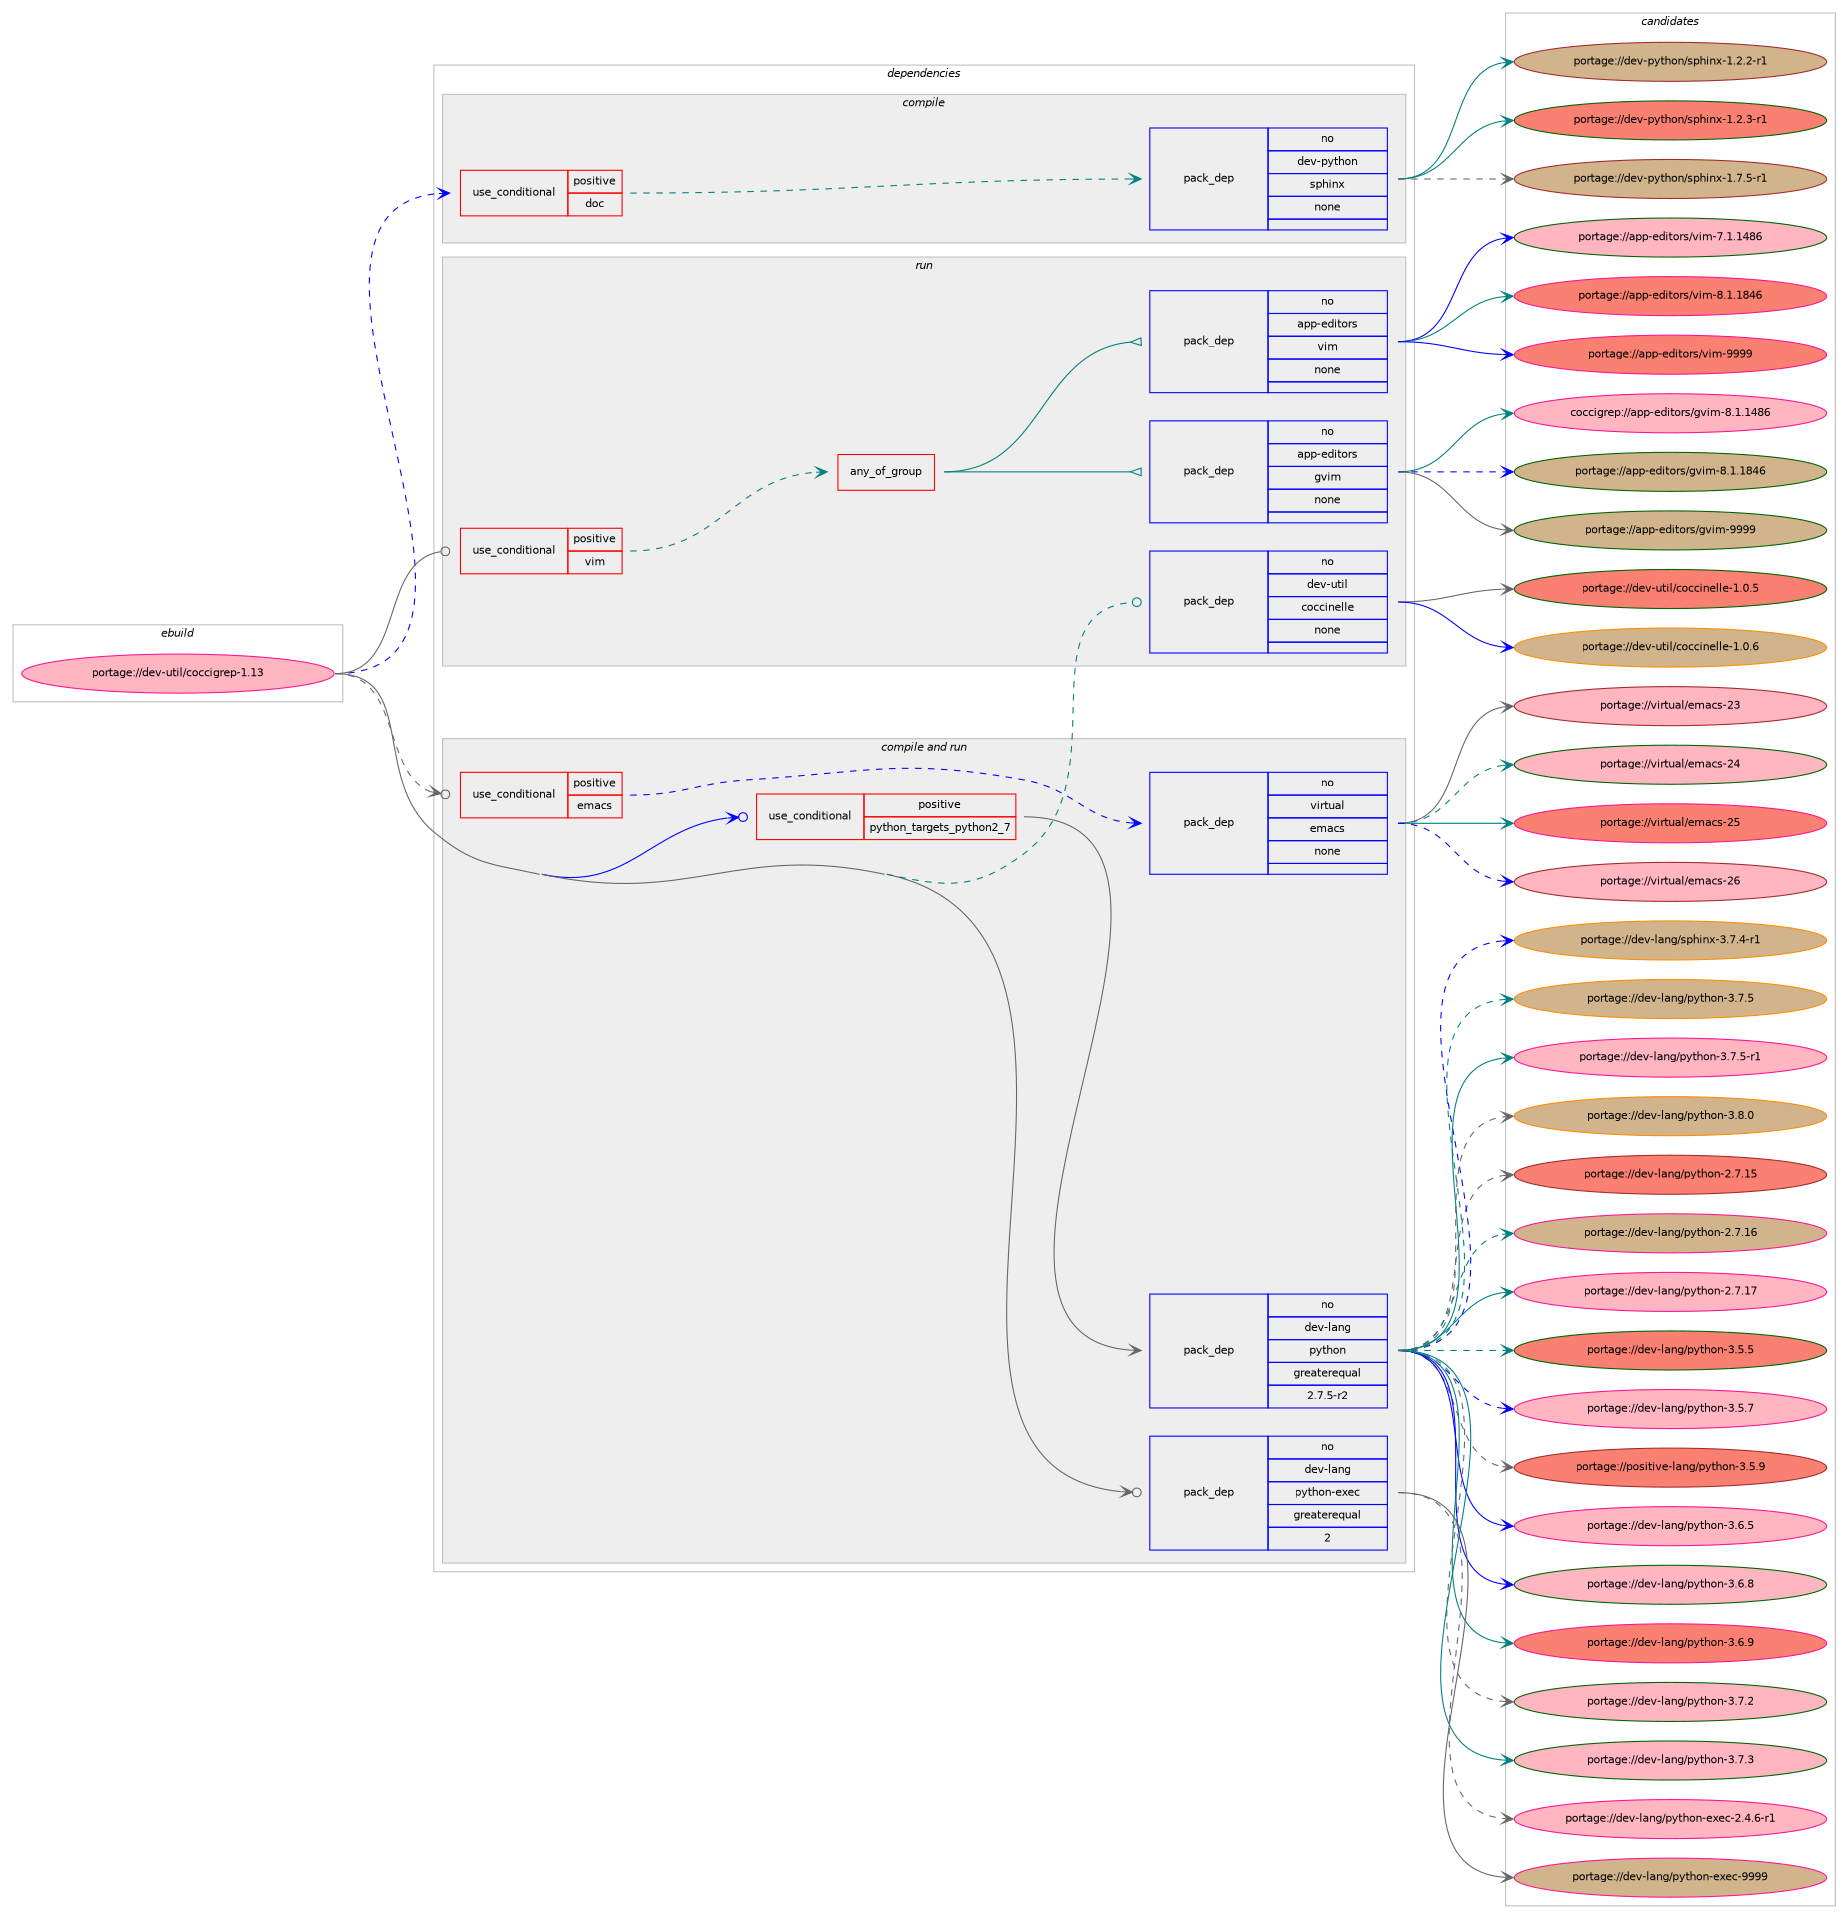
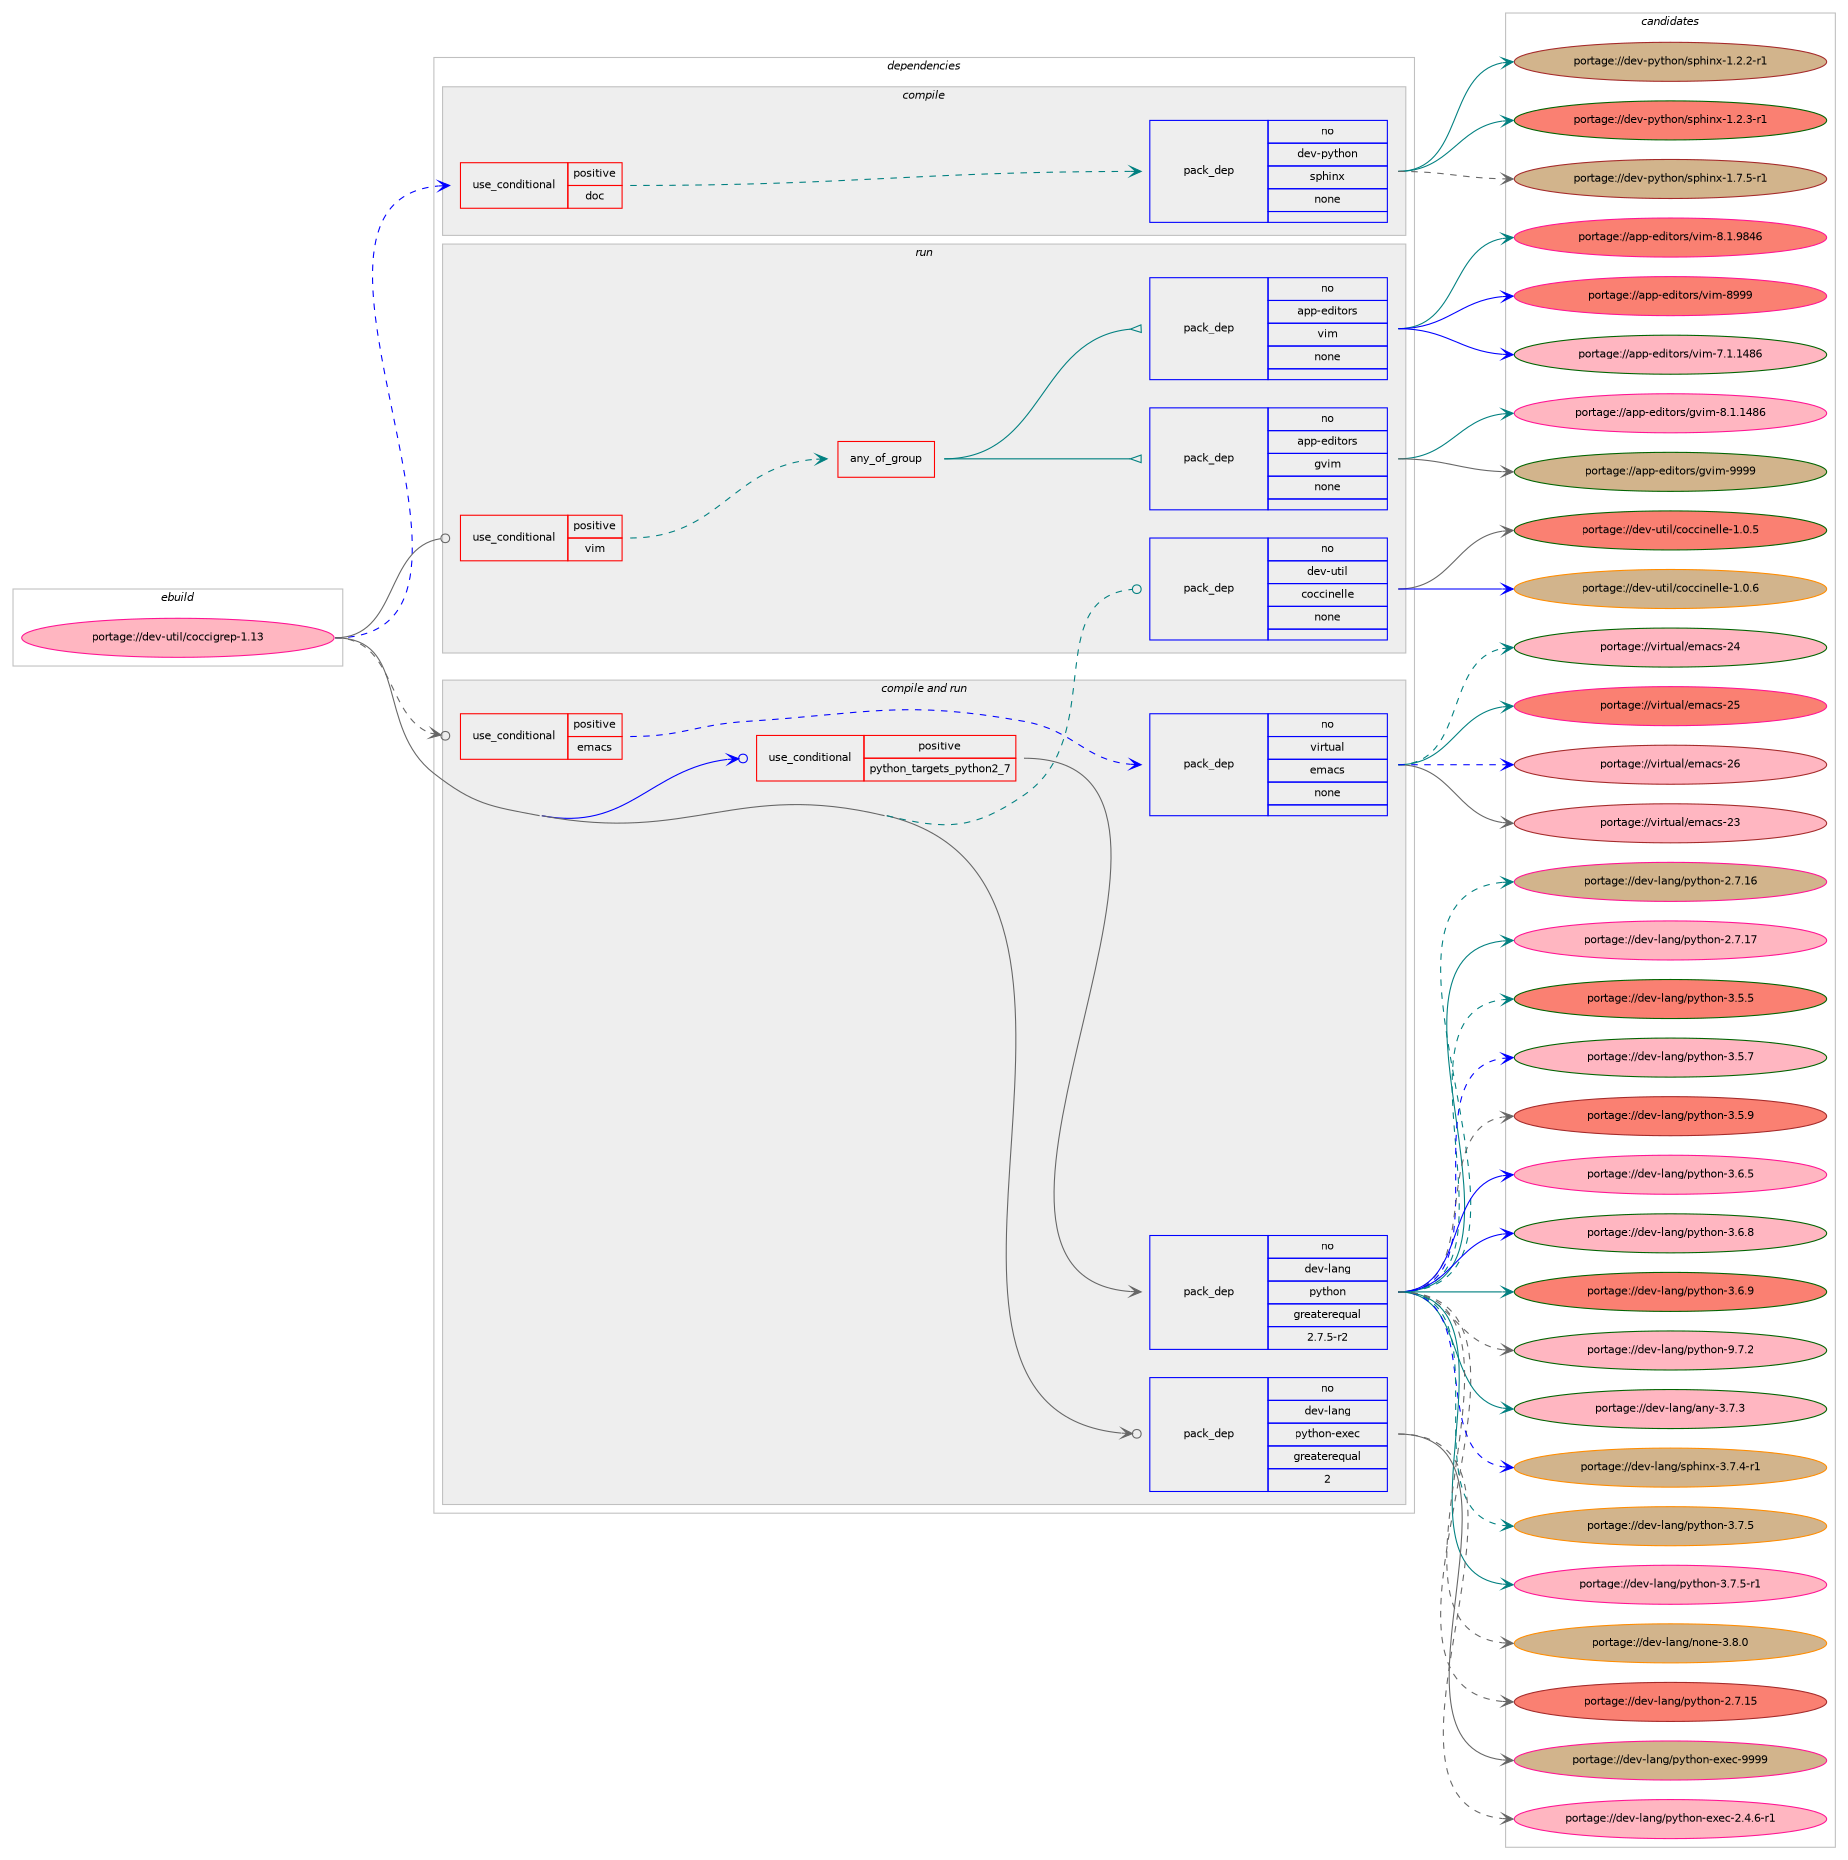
node "portage://app-editors/vim-8.1.1846": label "portage://app-editors/vim-8.1.1846" -> "portage://app-editors/vim-8.1.9846"
node "portage://app-editors/vim-9999": label "portage://app-editors/vim-9999" -> "portage://app-editors/vim-8999"
node "coccigrep://app-editors/gvim-8.1.1486": label "coccigrep://app-editors/gvim-8.1.1486" -> "portage://app-editors/gvim-8.1.1486"
node "portage://app-editors/gvim-8.1.1846": removed
node "portage://dev-lang/python-3.8.0": label "portage://dev-lang/python-3.8.0" -> "portage://dev-lang/none-3.8.0"
node "portage://dev-lang/python-3.5.7": color deeppink -> darkgreen
node "portage://positive-lang/python-3.5.9": label "portage://positive-lang/python-3.5.9" -> "portage://dev-lang/python-3.5.9"
node "portage://dev-lang/python-3.6.9": color deeppink -> darkgreen
node "portage://dev-lang/python-3.7.2": label "portage://dev-lang/python-3.7.2" -> "portage://dev-lang/python-9.7.2"
node "portage://dev-lang/python-3.7.3": label "portage://dev-lang/python-3.7.3" -> "portage://dev-lang/any-3.7.3"
